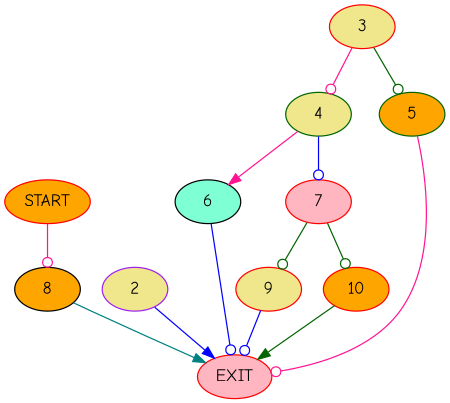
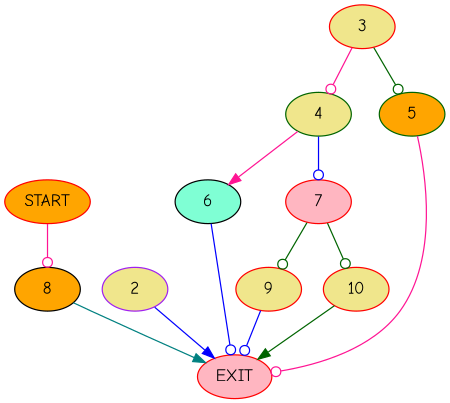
node "10": fillcolor orange -> khaki
